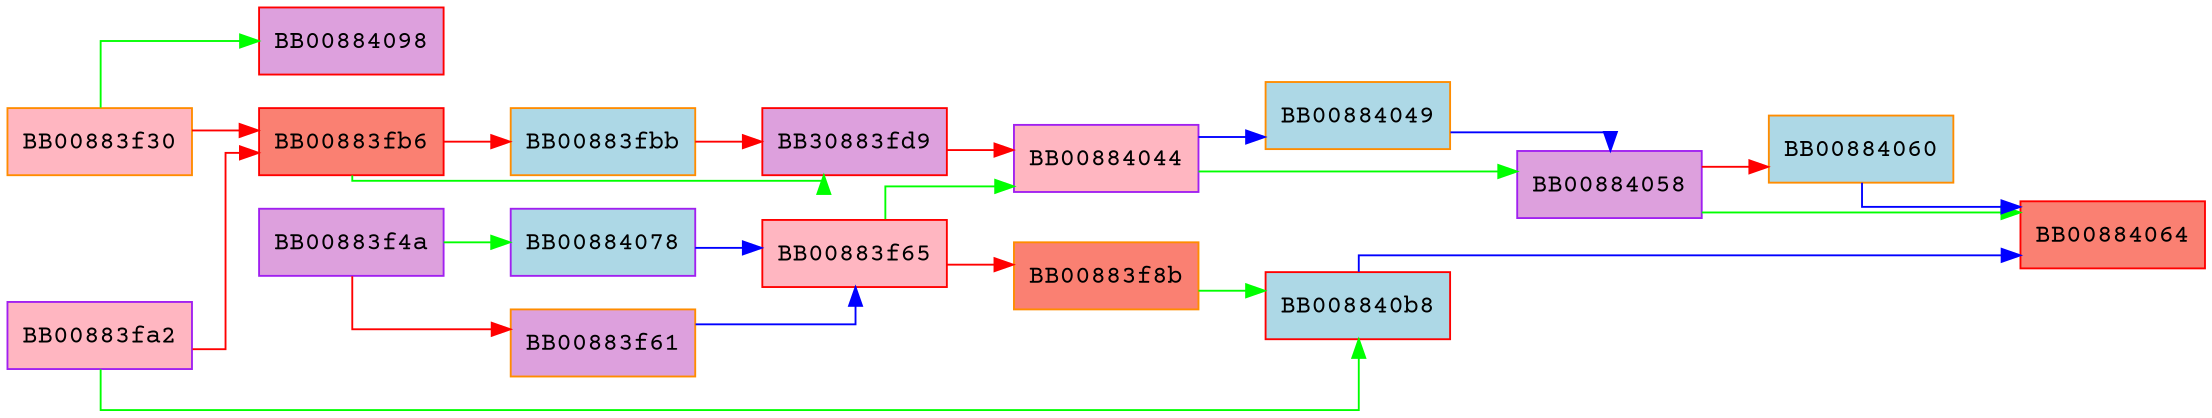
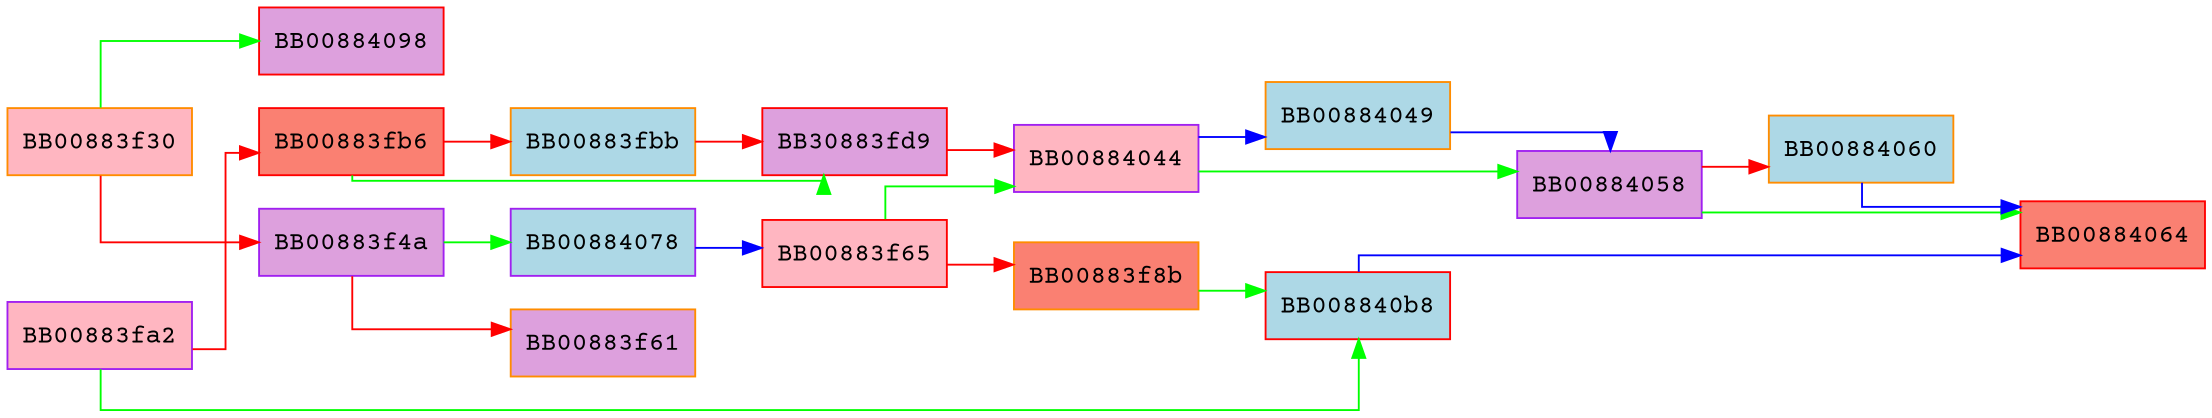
edge "BB00883f30" -> "BB00883fb6": now "BB00883f30" -> "BB00883f4a"
edge "BB00883f61" -> "BB00883f65": removed
